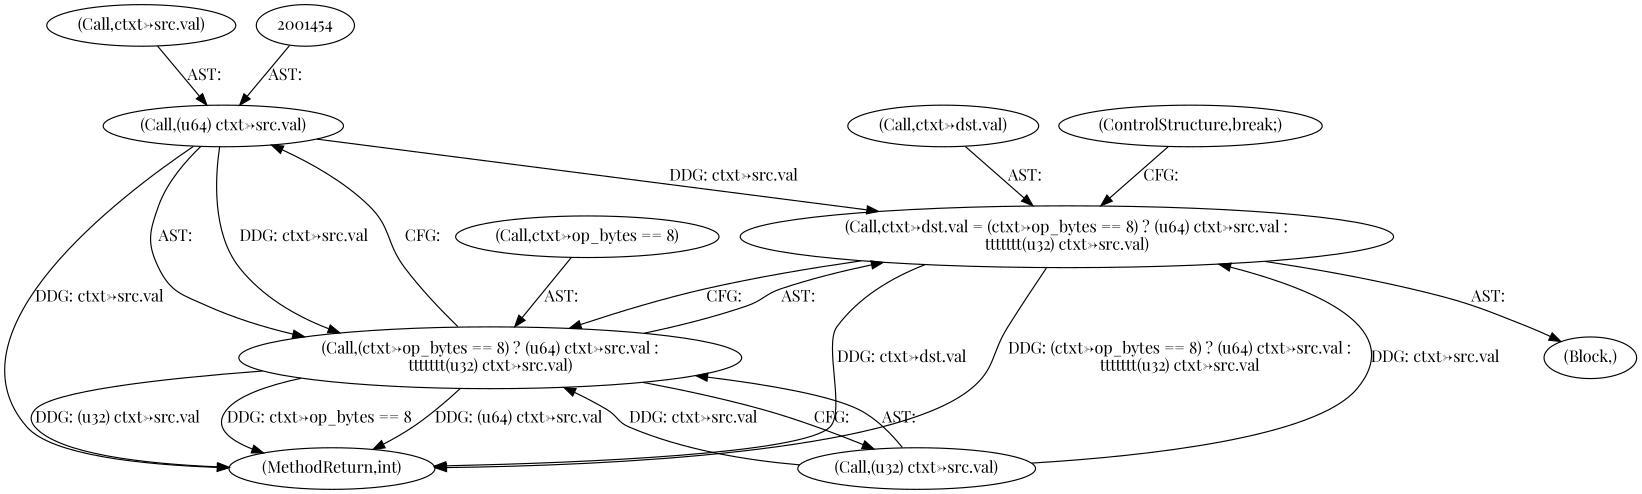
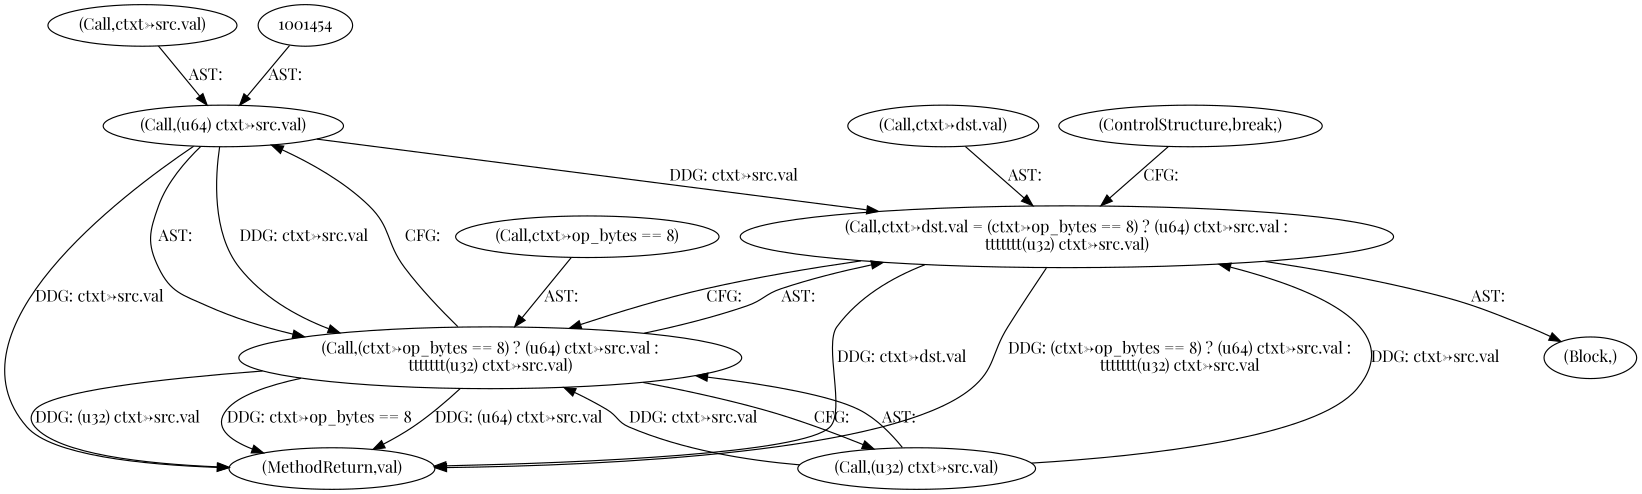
node "2001454": label "2001454" -> "1001454"
node "(MethodReturn,int)": label "(MethodReturn,int)" -> "(MethodReturn,val)"
